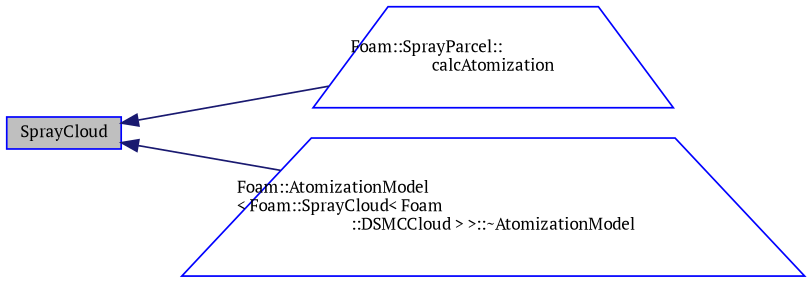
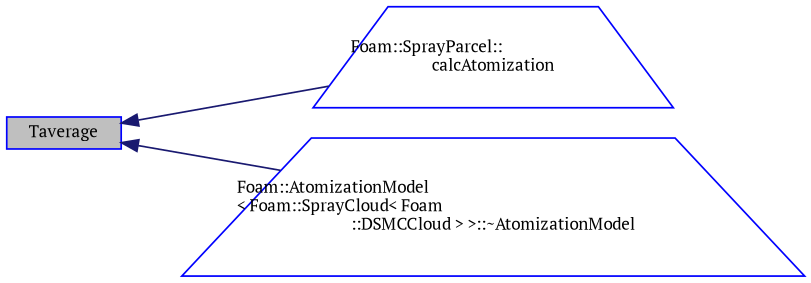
node "SprayCloud": label "SprayCloud" -> "Taverage"
